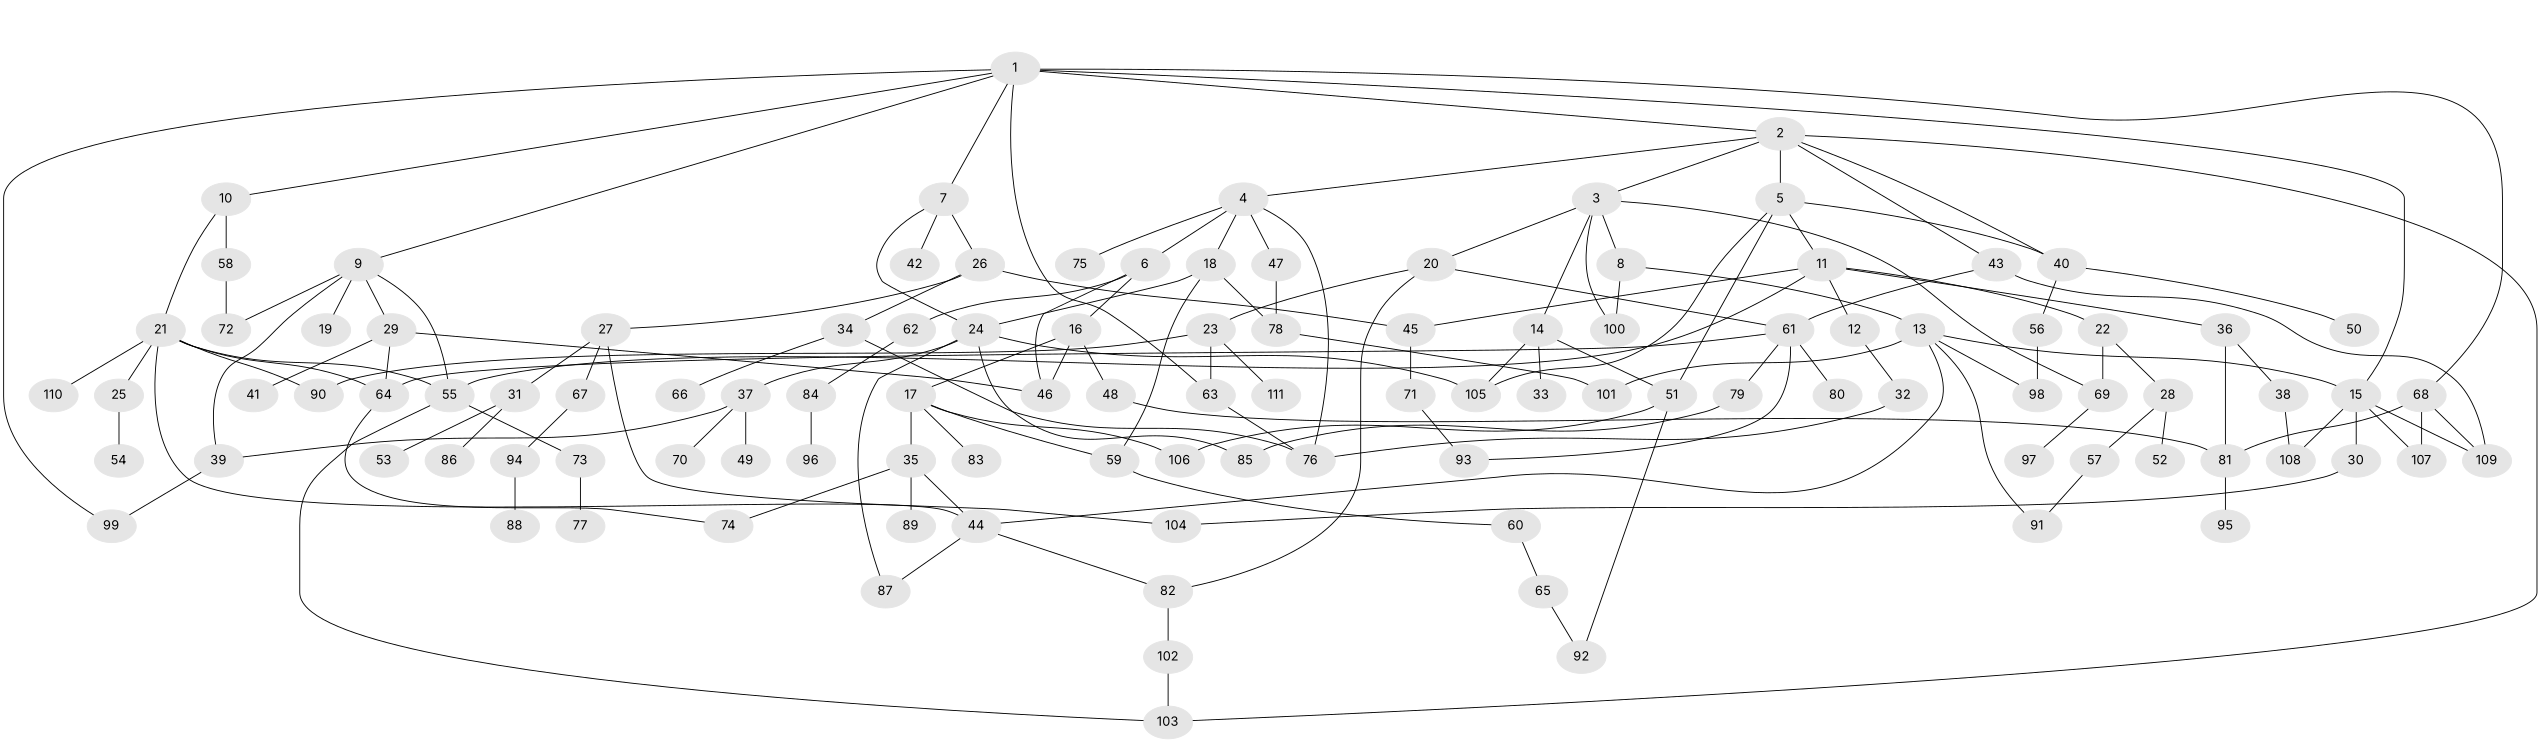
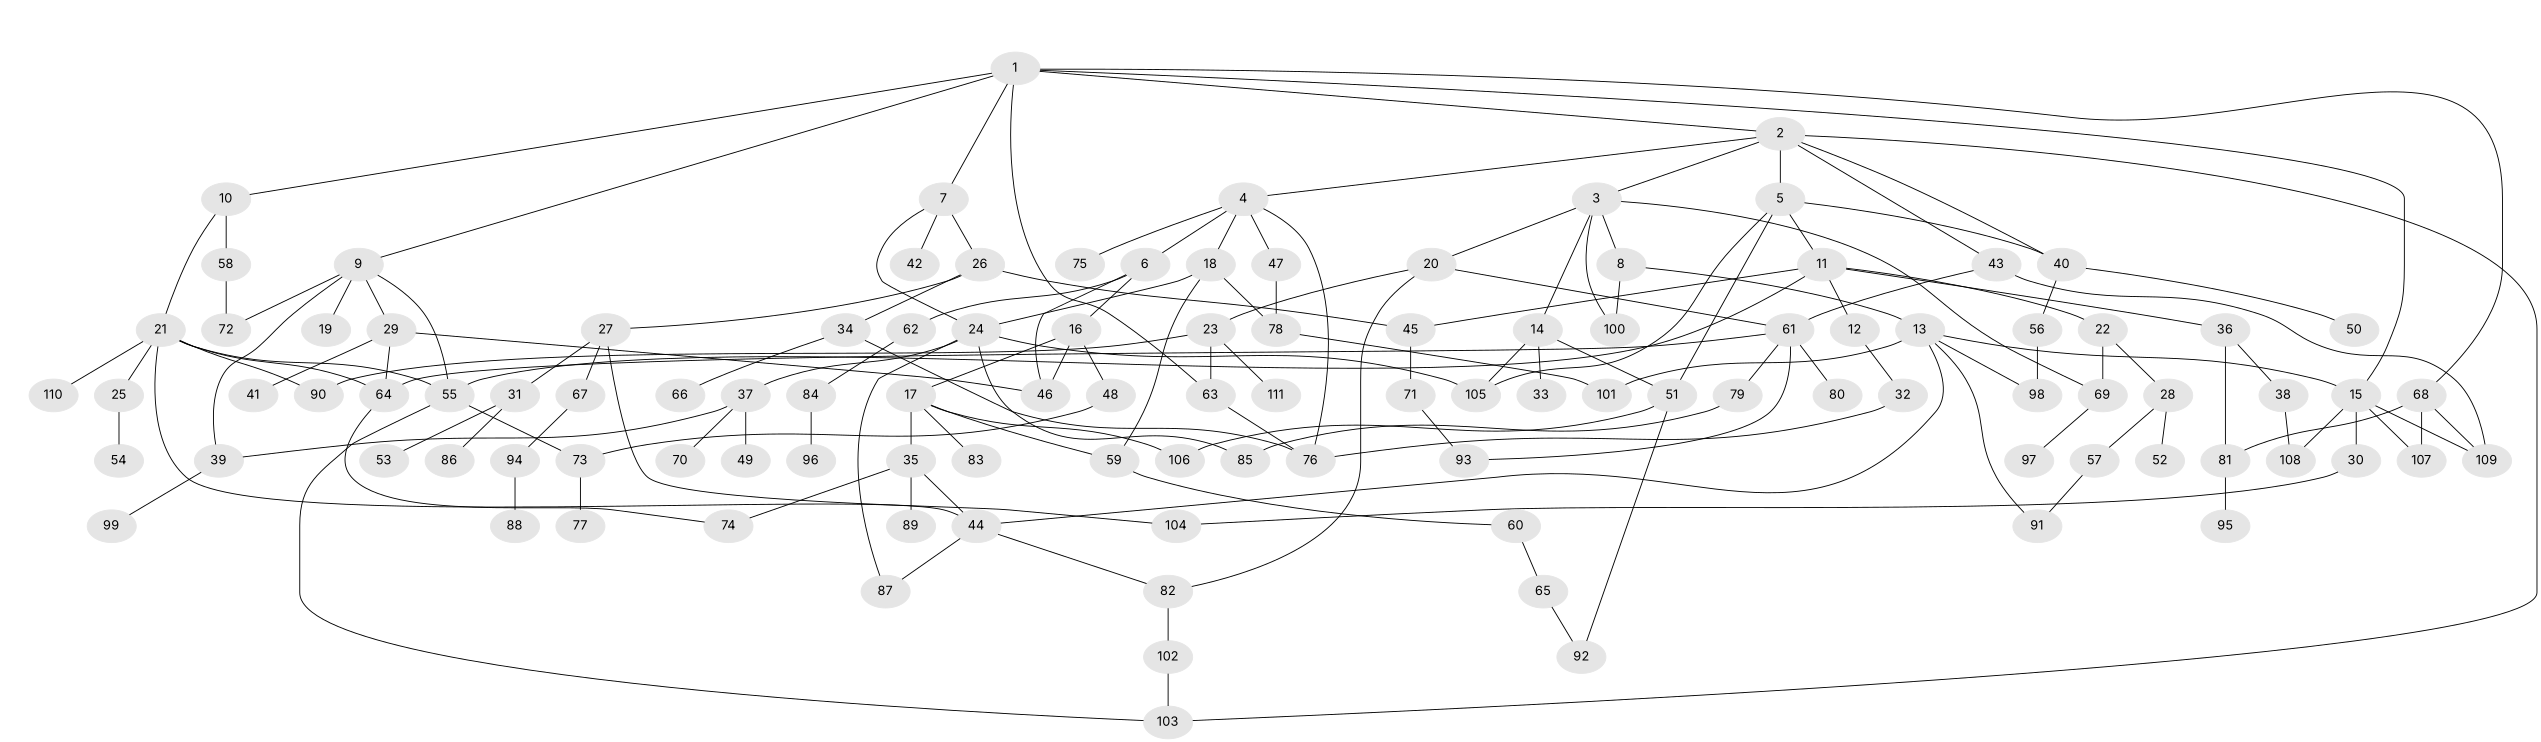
edge "1" -- "99": removed
edge "48" -- "81": now "48" -- "73"
